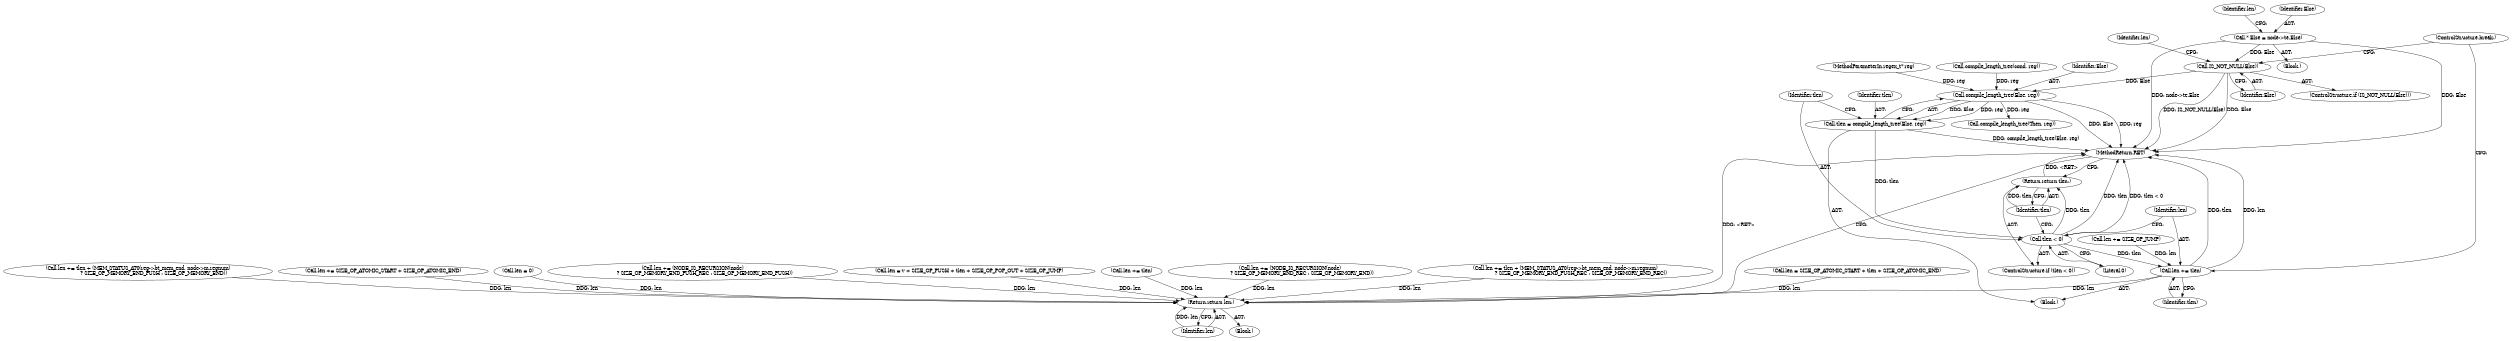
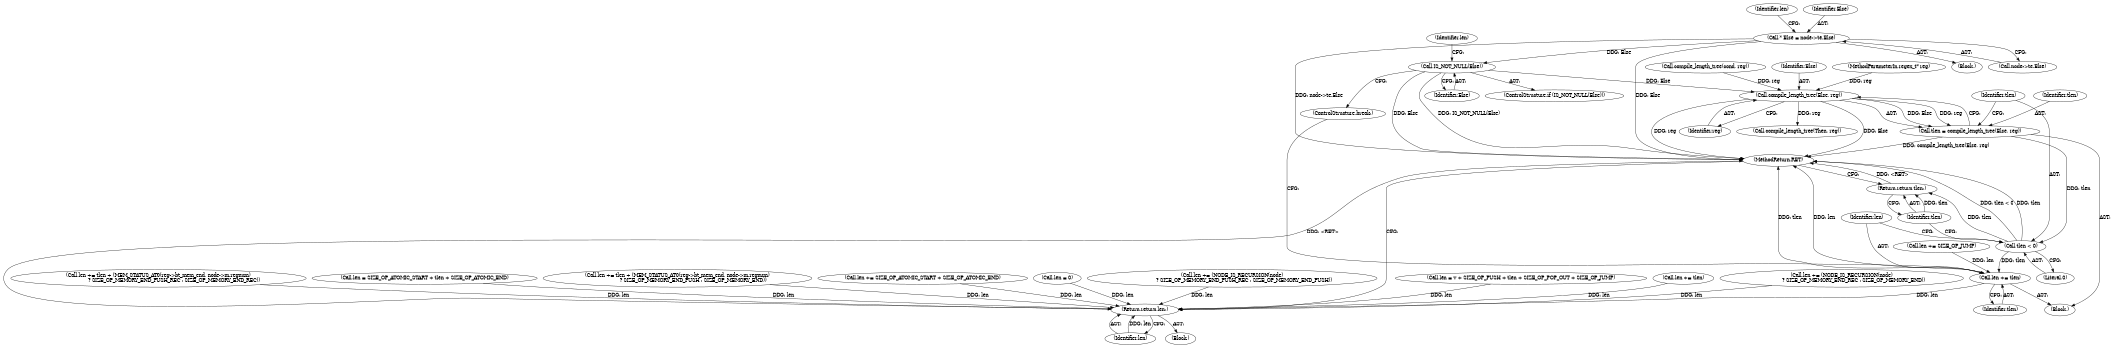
edge "(ControlStructure,break;)" -> "(Call,IS_NOT_NULL(Else))": reversed
node "(Call,node->te.Else)": added
node "(Identifier,reg)": added
node "(ControlStructure,if (tlen < 0))": removed
